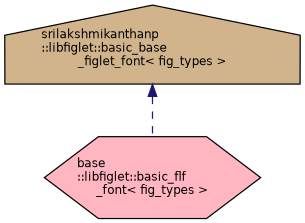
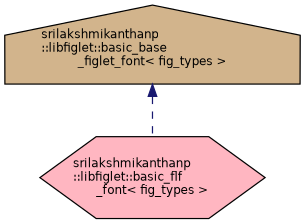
node "base ::libfiglet::basic_flf _font< fig_types >": label "base ::libfiglet::basic_flf _font< fig_types >" -> "srilakshmikanthanp ::libfiglet::basic_flf _font< fig_types >"
